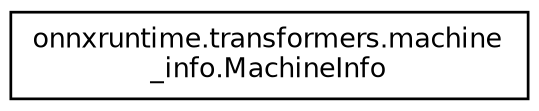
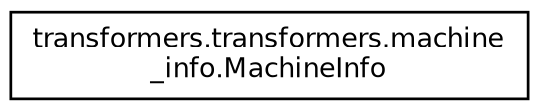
node "onnxruntime.transformers.machine _info.MachineInfo": label "onnxruntime.transformers.machine _info.MachineInfo" -> "transformers.transformers.machine _info.MachineInfo"
